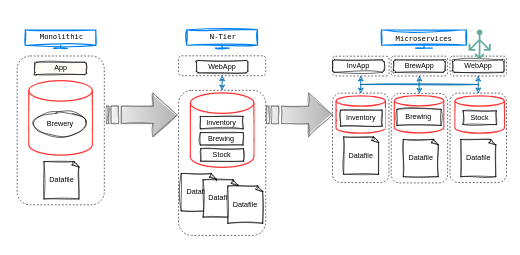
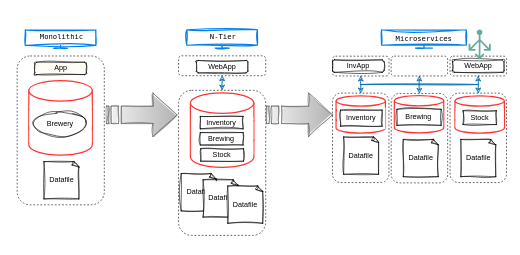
node "BrewApp": removed
